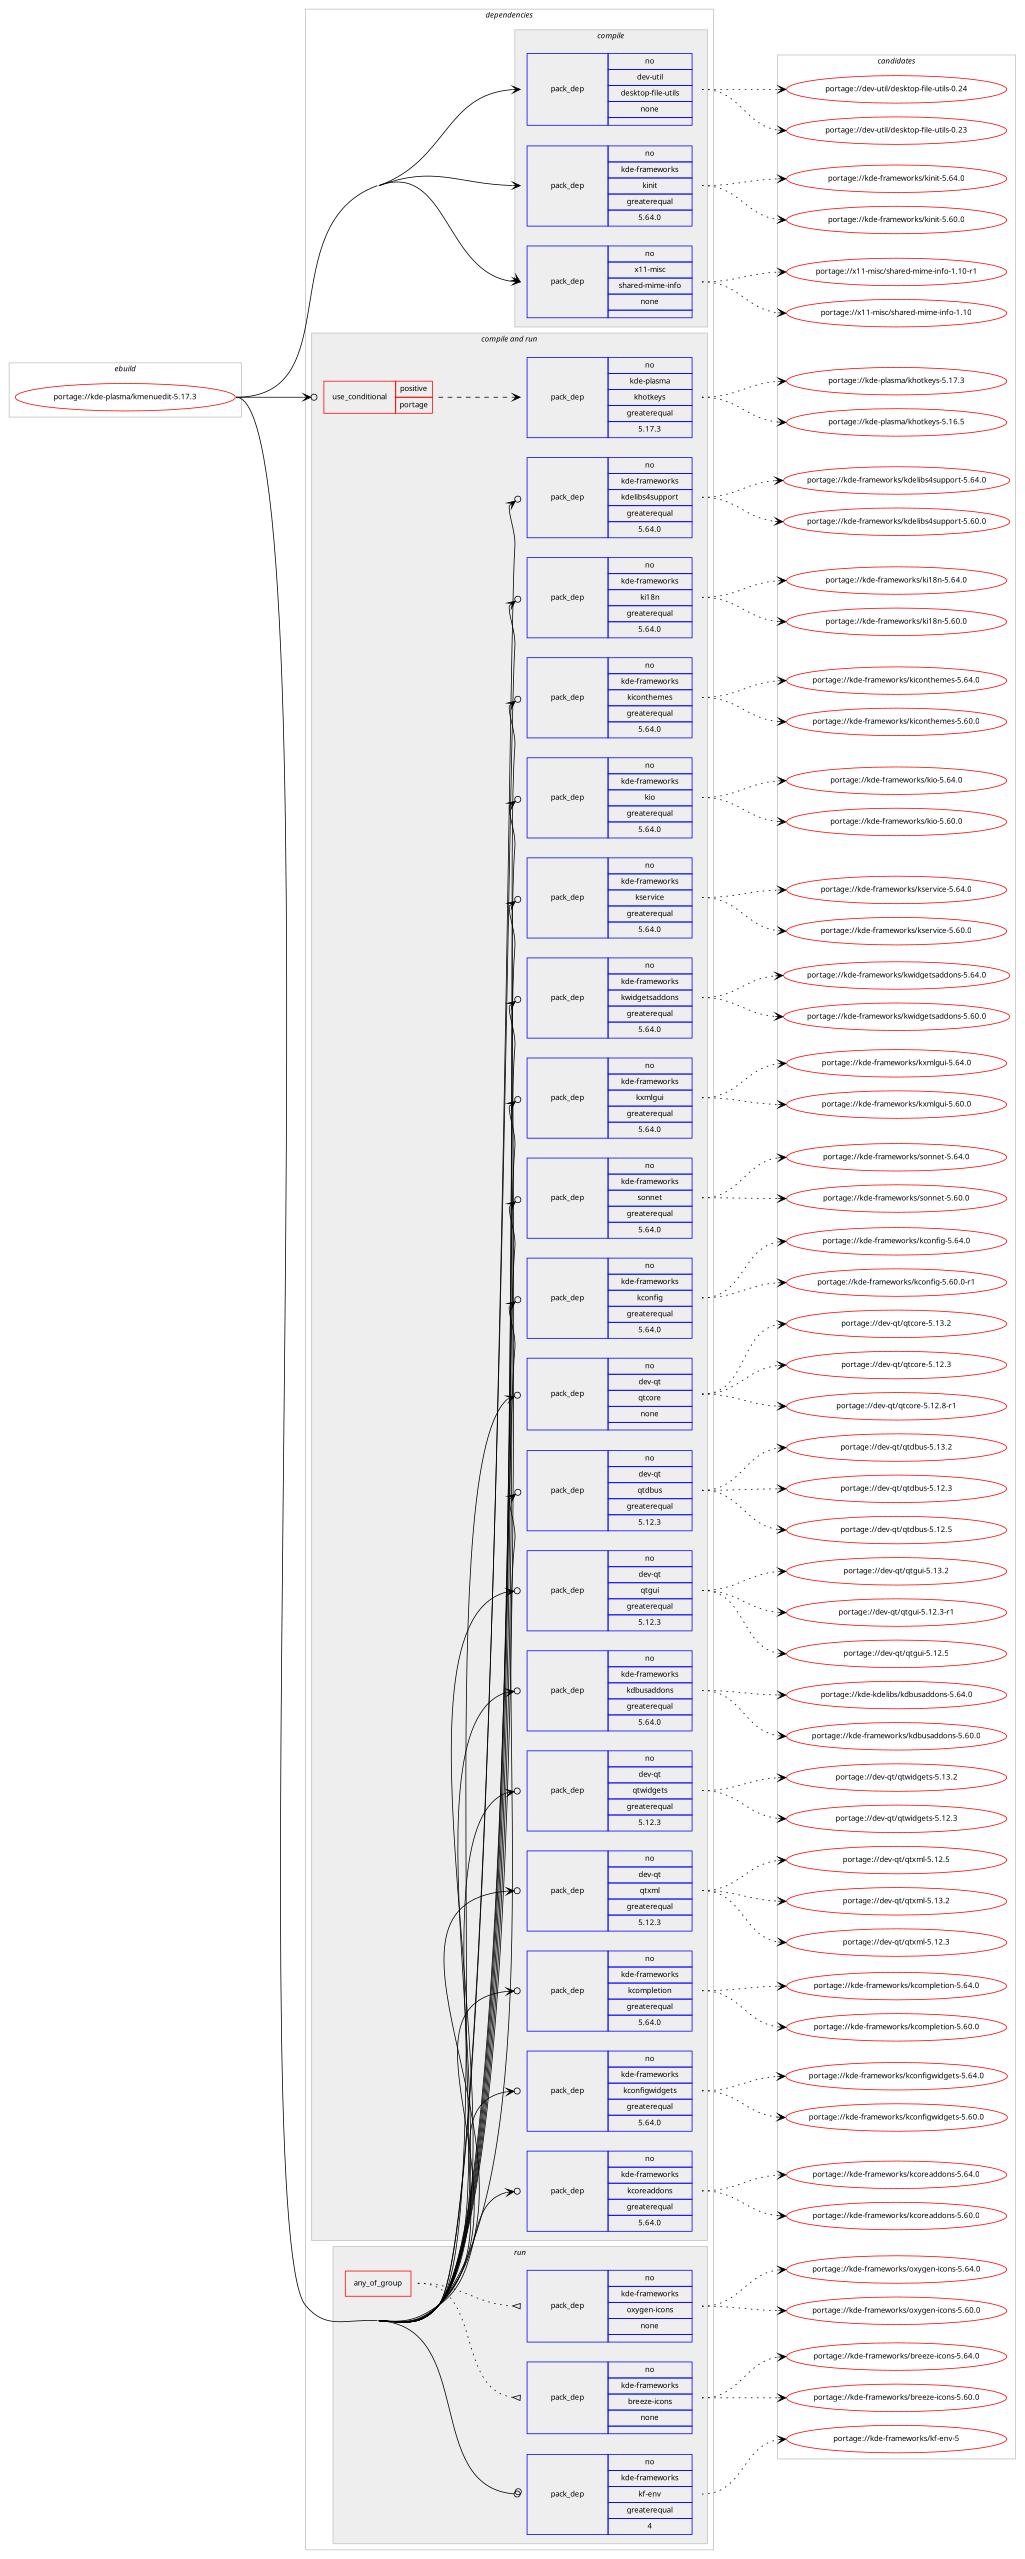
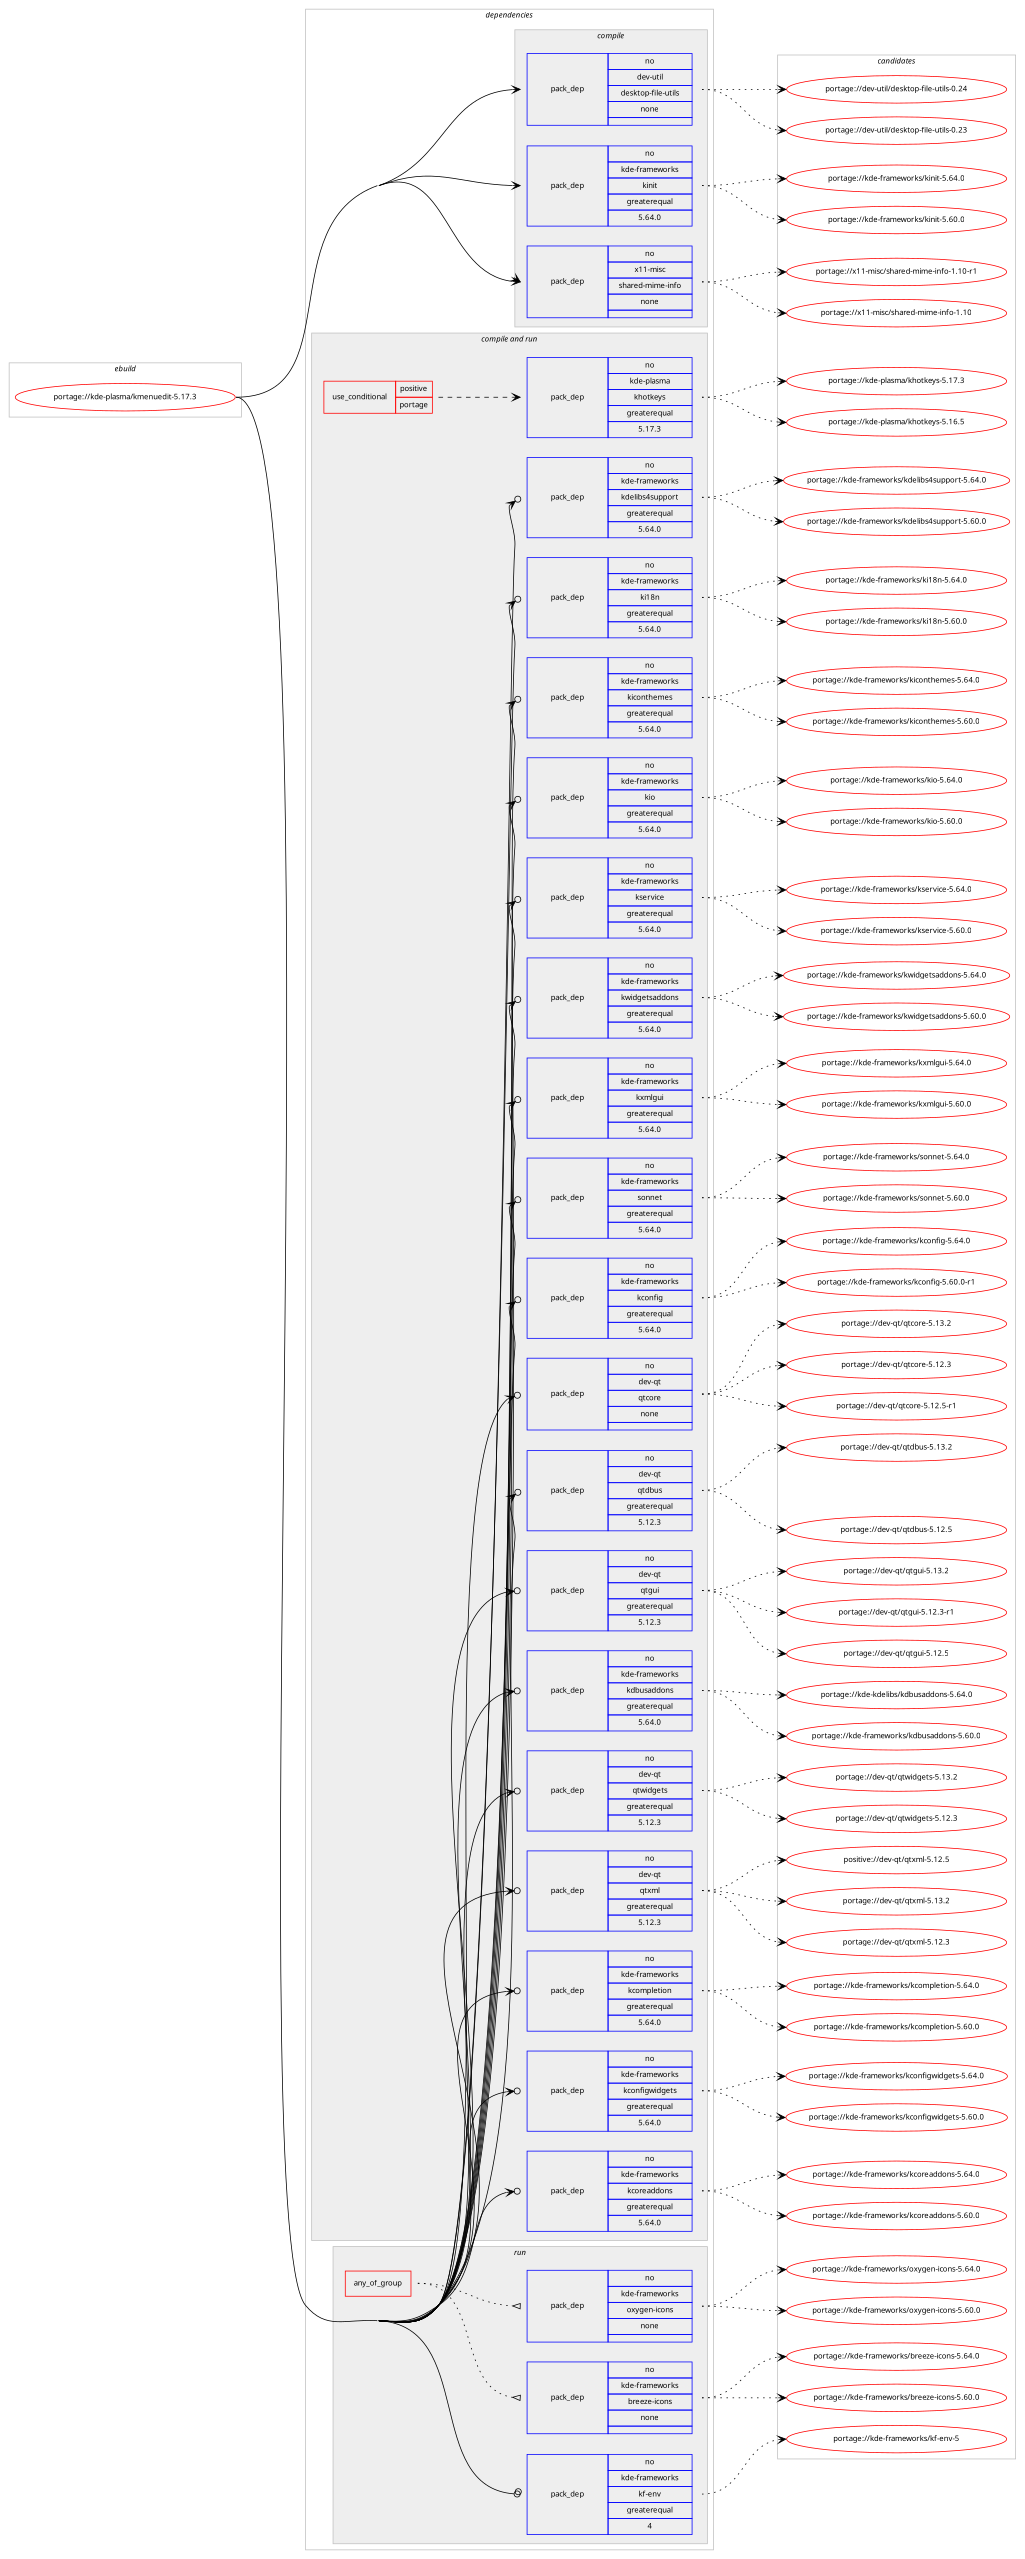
edge "portage://kde-plasma/kmenuedit-5.17.3" -> "use_conditional": removed
node "portage://dev-qt/qtcore-5.12.8-r1": label "portage://dev-qt/qtcore-5.12.8-r1" -> "portage://dev-qt/qtcore-5.12.5-r1"
node "portage://dev-qt/qtdbus-5.12.3": removed
node "portage://dev-qt/qtxml-5.12.5": label "portage://dev-qt/qtxml-5.12.5" -> "positive://dev-qt/qtxml-5.12.5"
